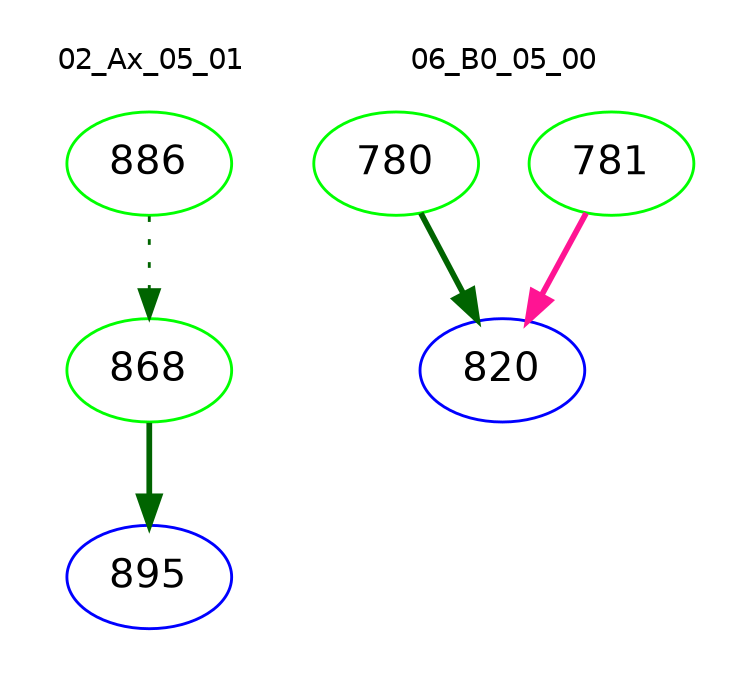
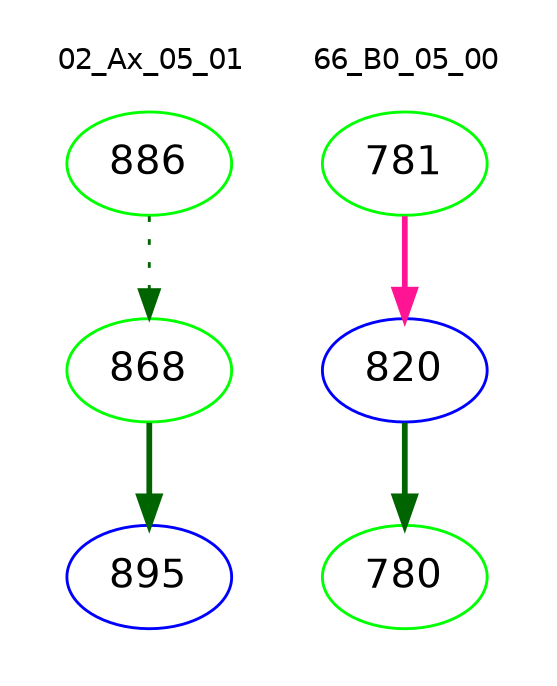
cluster "06_B0_05_00": label "06_B0_05_00" -> "66_B0_05_00"
edge "780" -> "820": reversed
